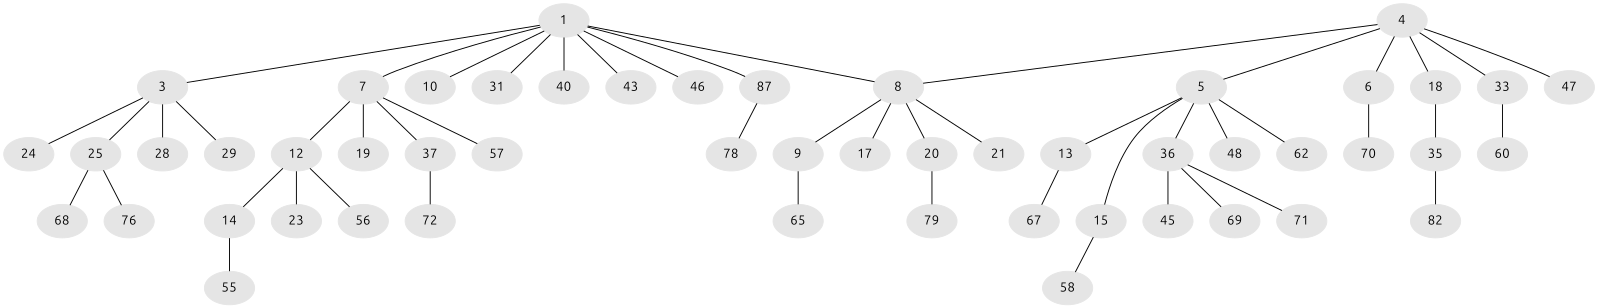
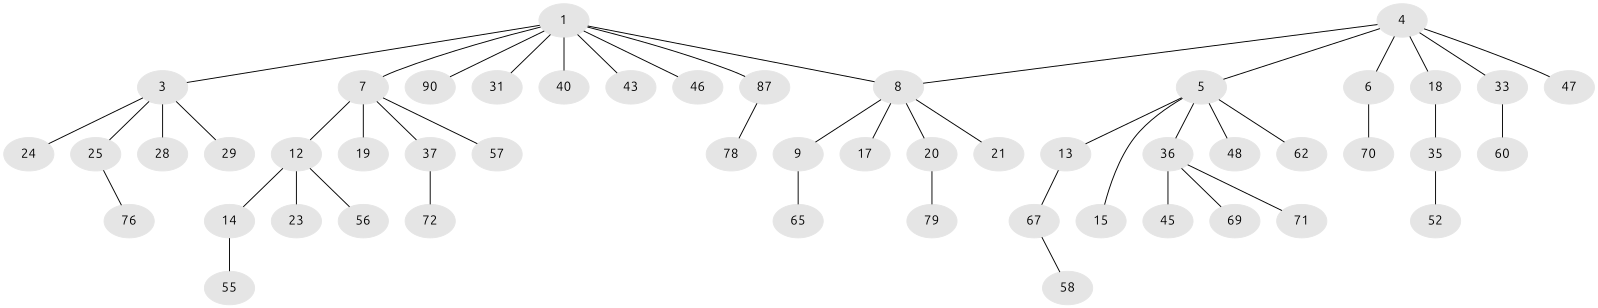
node "10": label "10" -> "90"
node "68": removed
node "82": label "82" -> "52"
edge "15" -- "58": now "67" -- "58"
